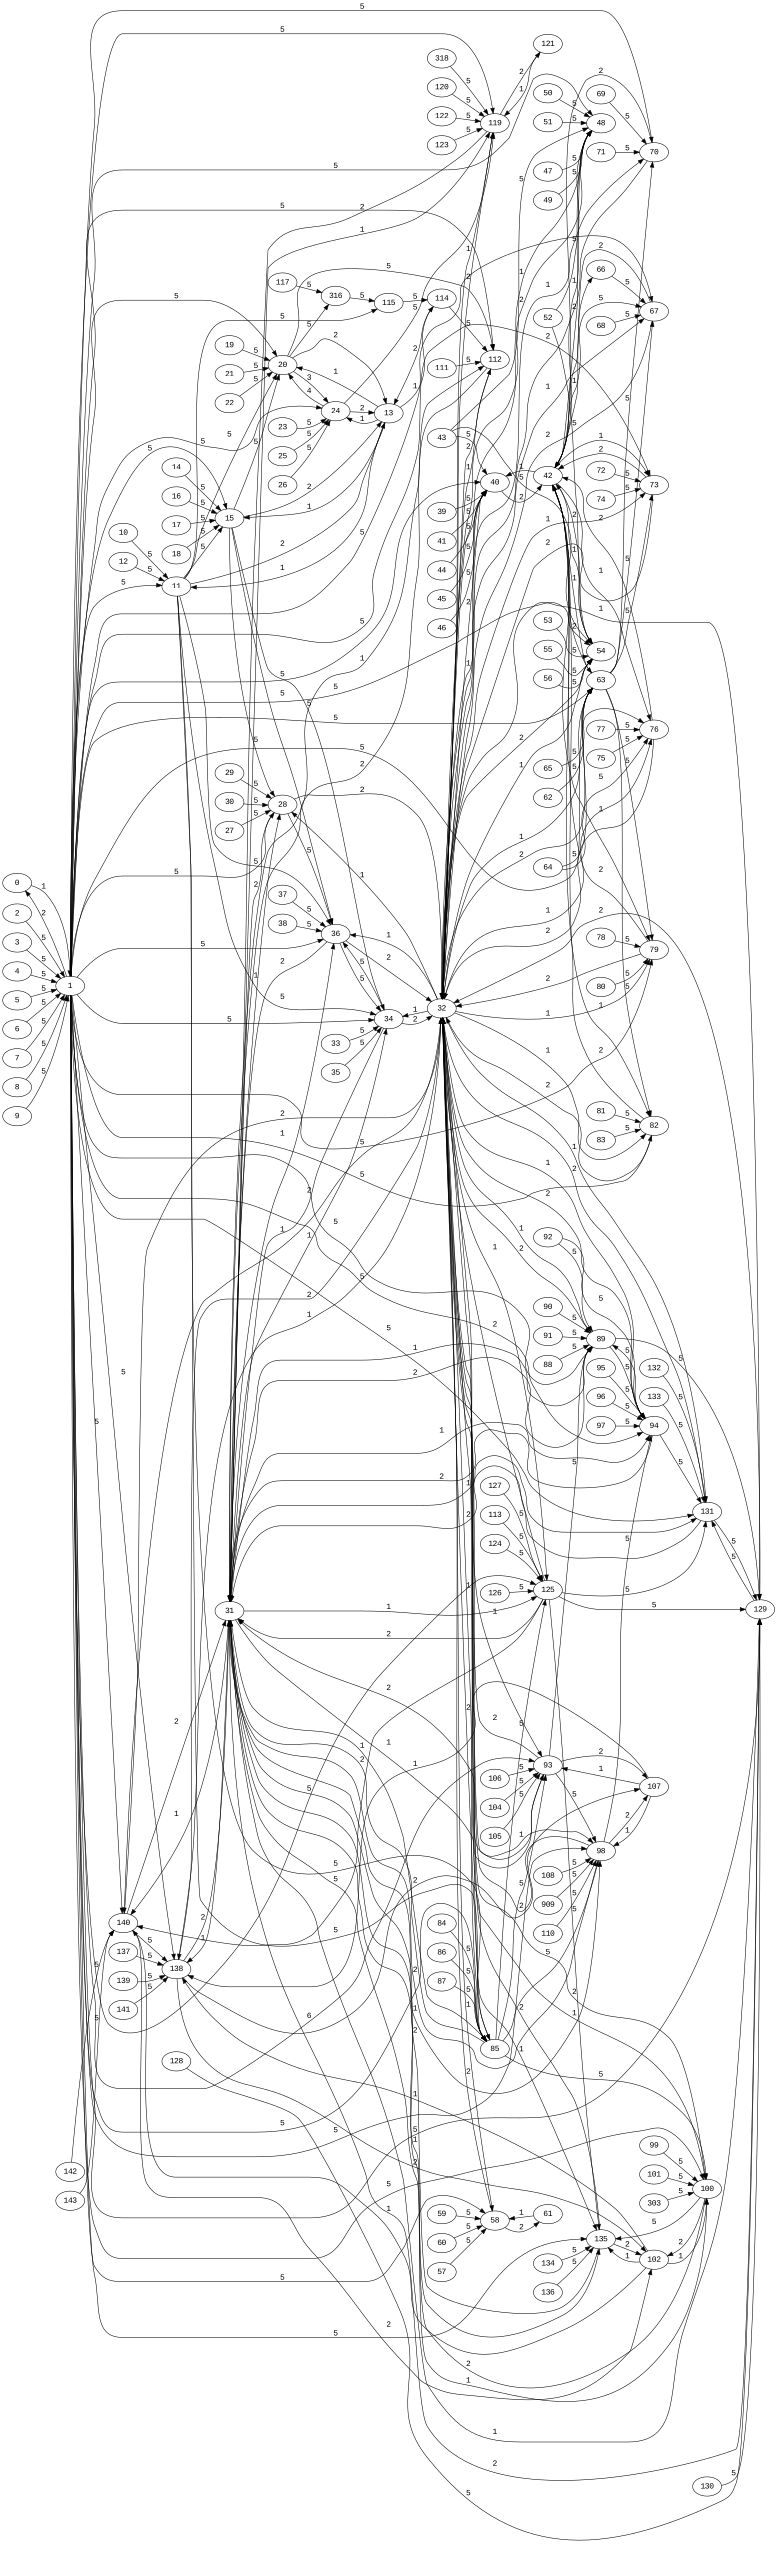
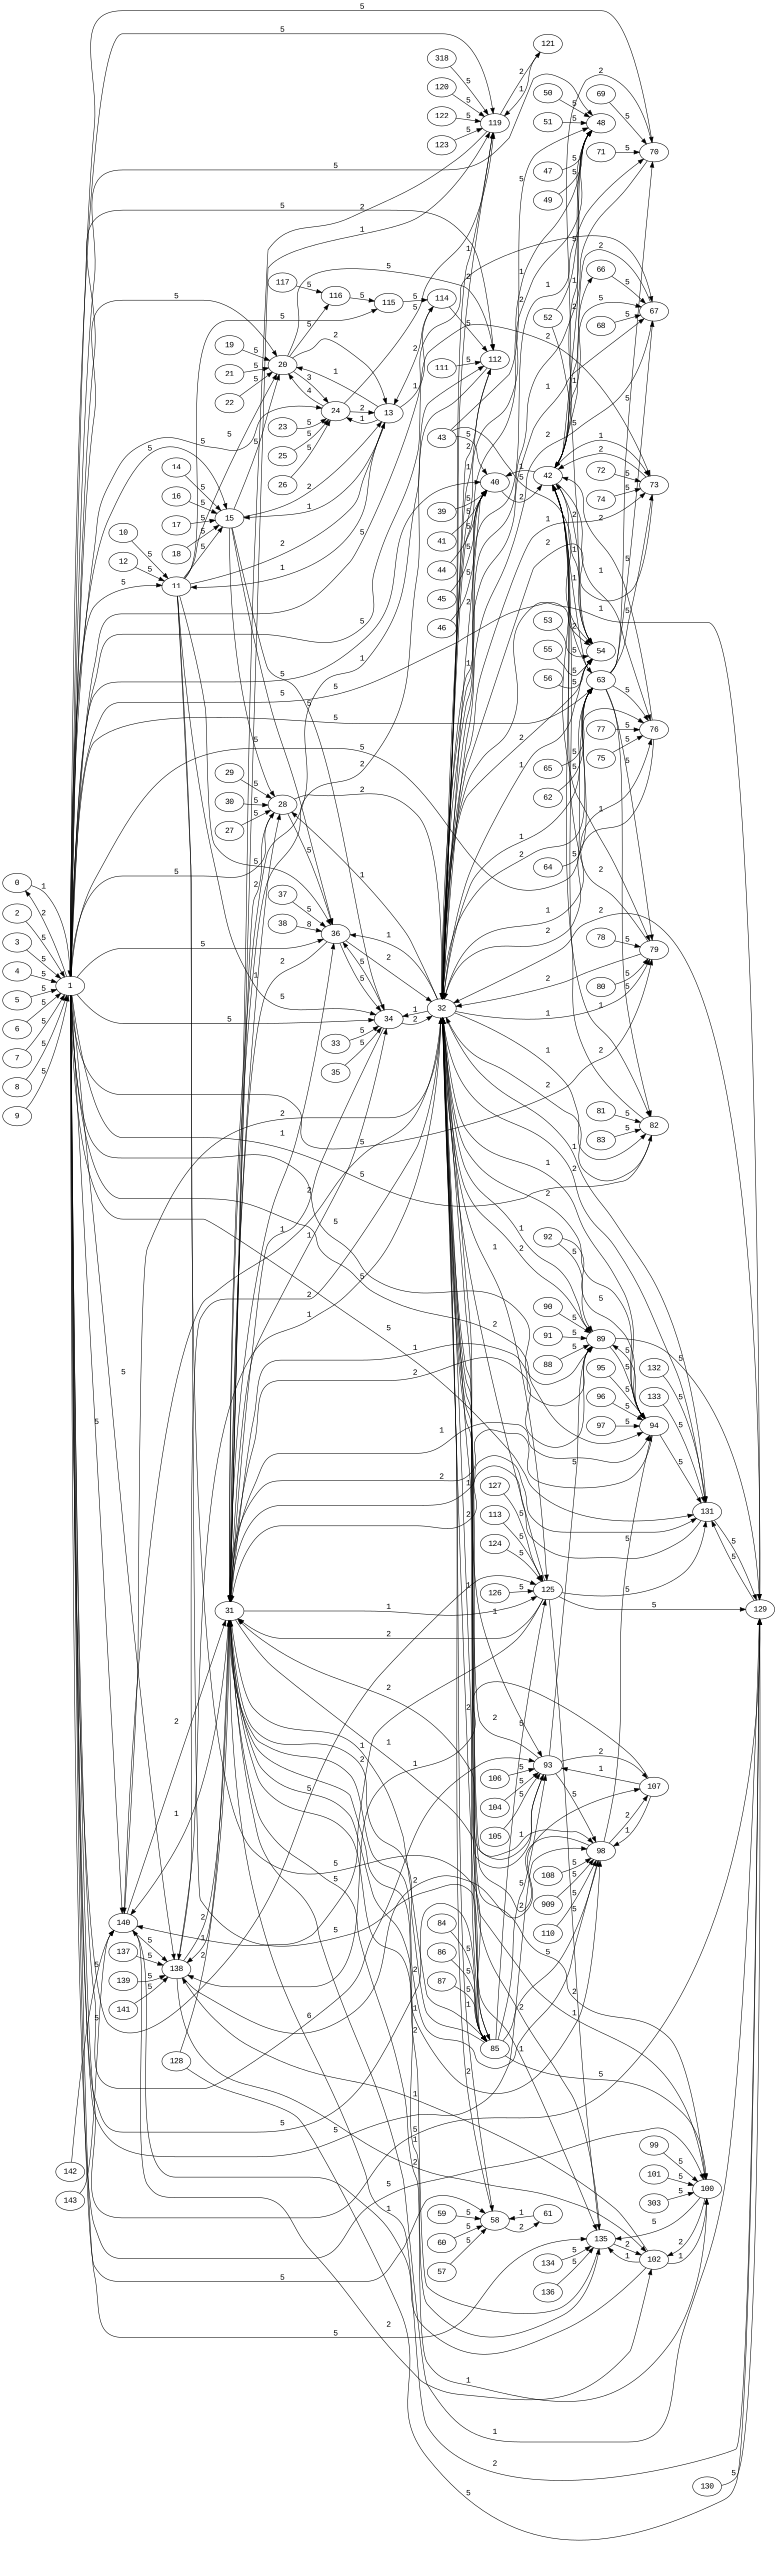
node "316": label "316" -> "116"
edge "64" -> "76": now "63" -> "76"
edge "38" -> "36": label "5" -> "8"
edge "100" -> "31": now "128" -> "31"
